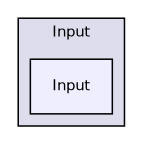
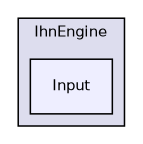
cluster "Input": label "Input" -> "IhnEngine"
